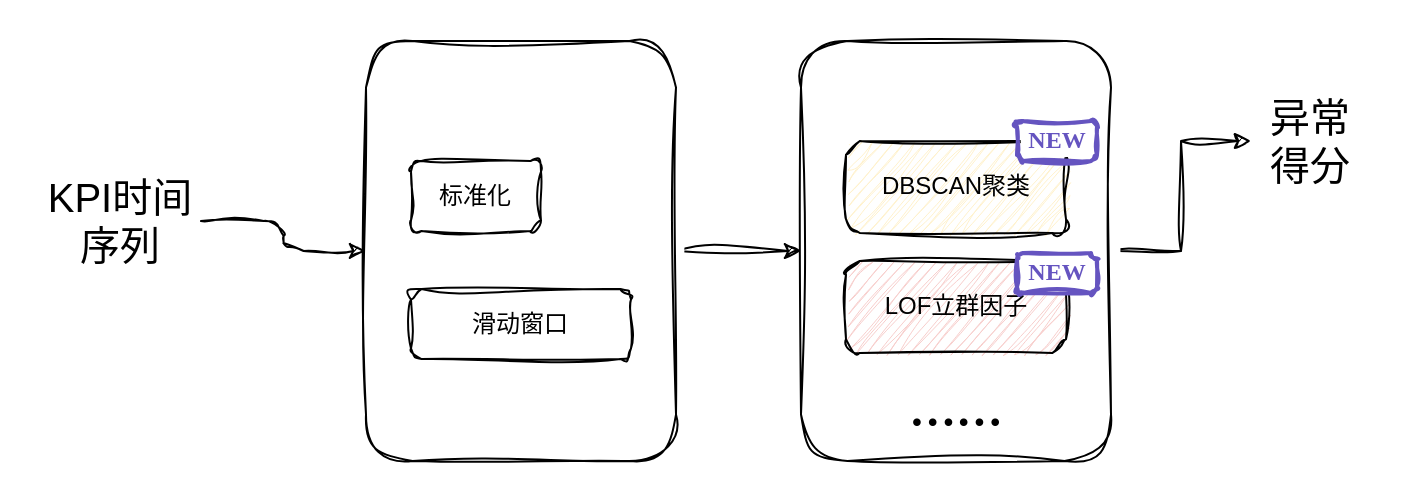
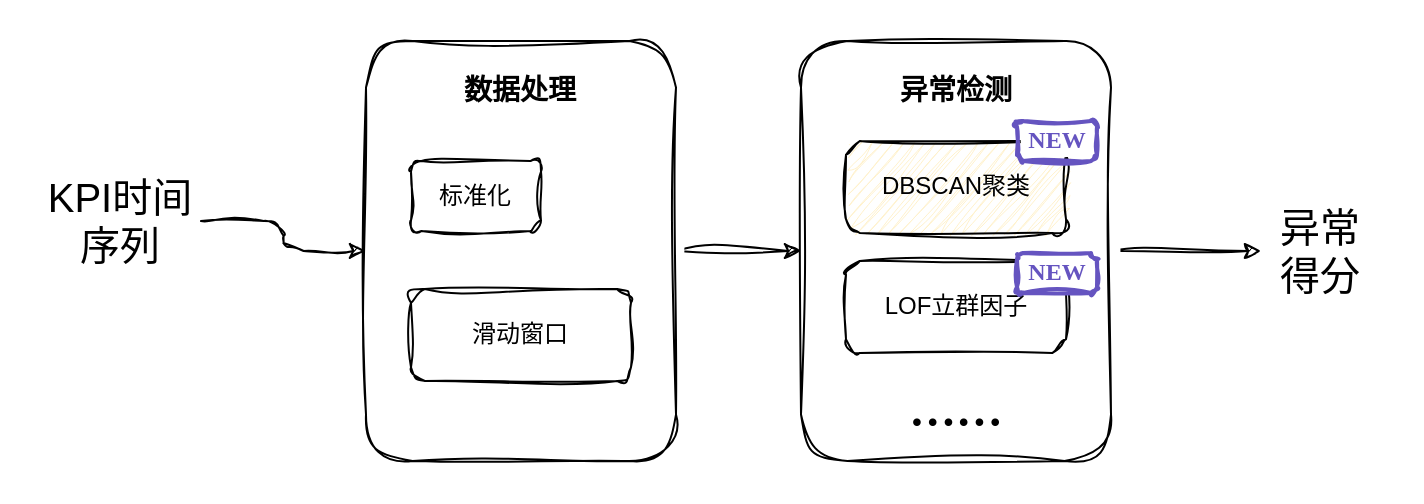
node "数据处理": added
node "异常检测": added
node "异常得分": moved (1311, 141) -> (1321, 251)
node "LOF立群因子": fillcolor #f8cecc -> #ffffff
node "滑动窗口": size 220x70 -> 220x92
